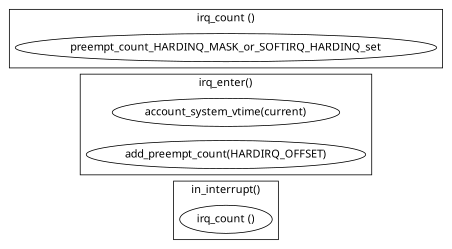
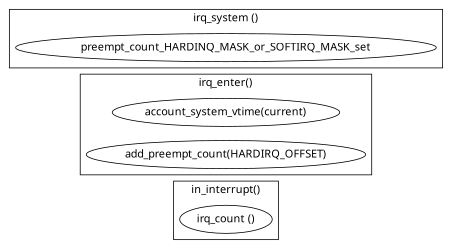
cluster "irq_count ()": label "irq_count ()" -> "irq_system ()"
node "preempt_count_HARDINQ_MASK_or_SOFTIRQ_HARDINQ_set": label "preempt_count_HARDINQ_MASK_or_SOFTIRQ_HARDINQ_set" -> "preempt_count_HARDINQ_MASK_or_SOFTIRQ_MASK_set"
